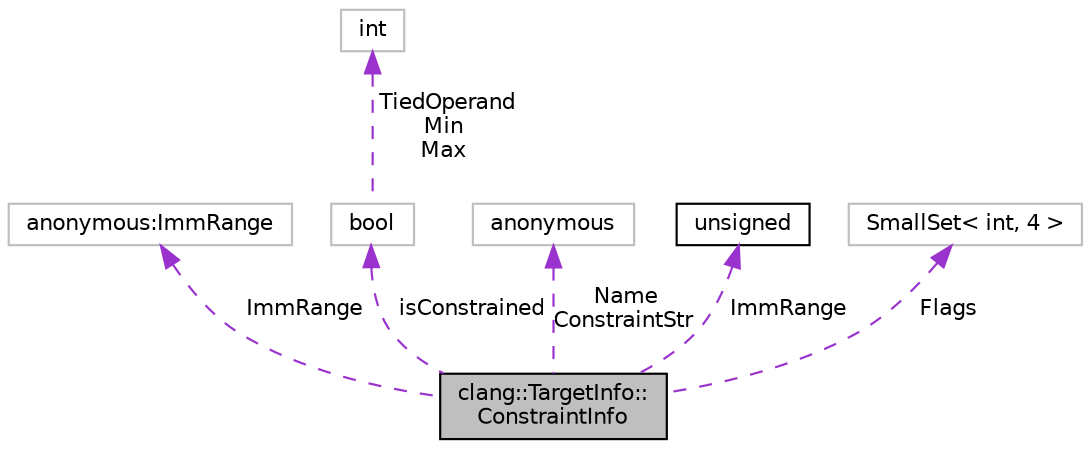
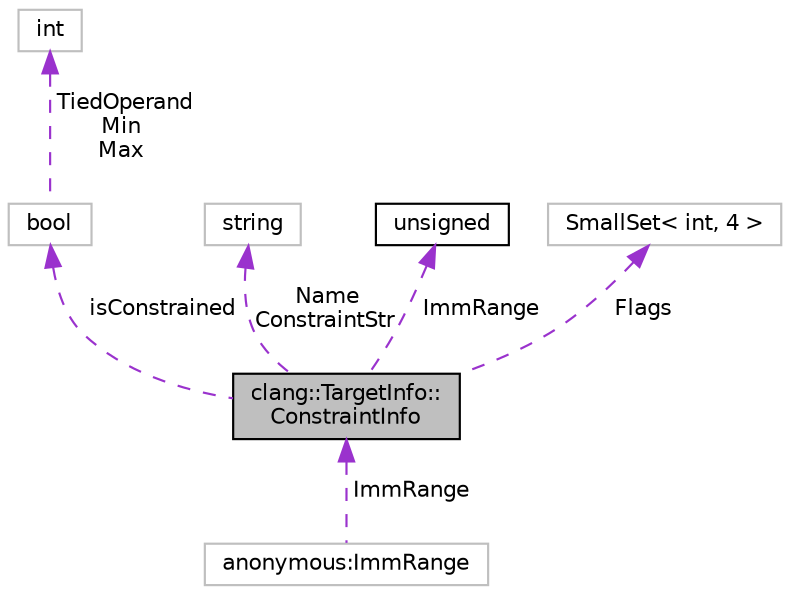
node "anonymous": label "anonymous" -> "string"
edge "clang::TargetInfo:: ConstraintInfo" -> "anonymous:ImmRange": reversed
